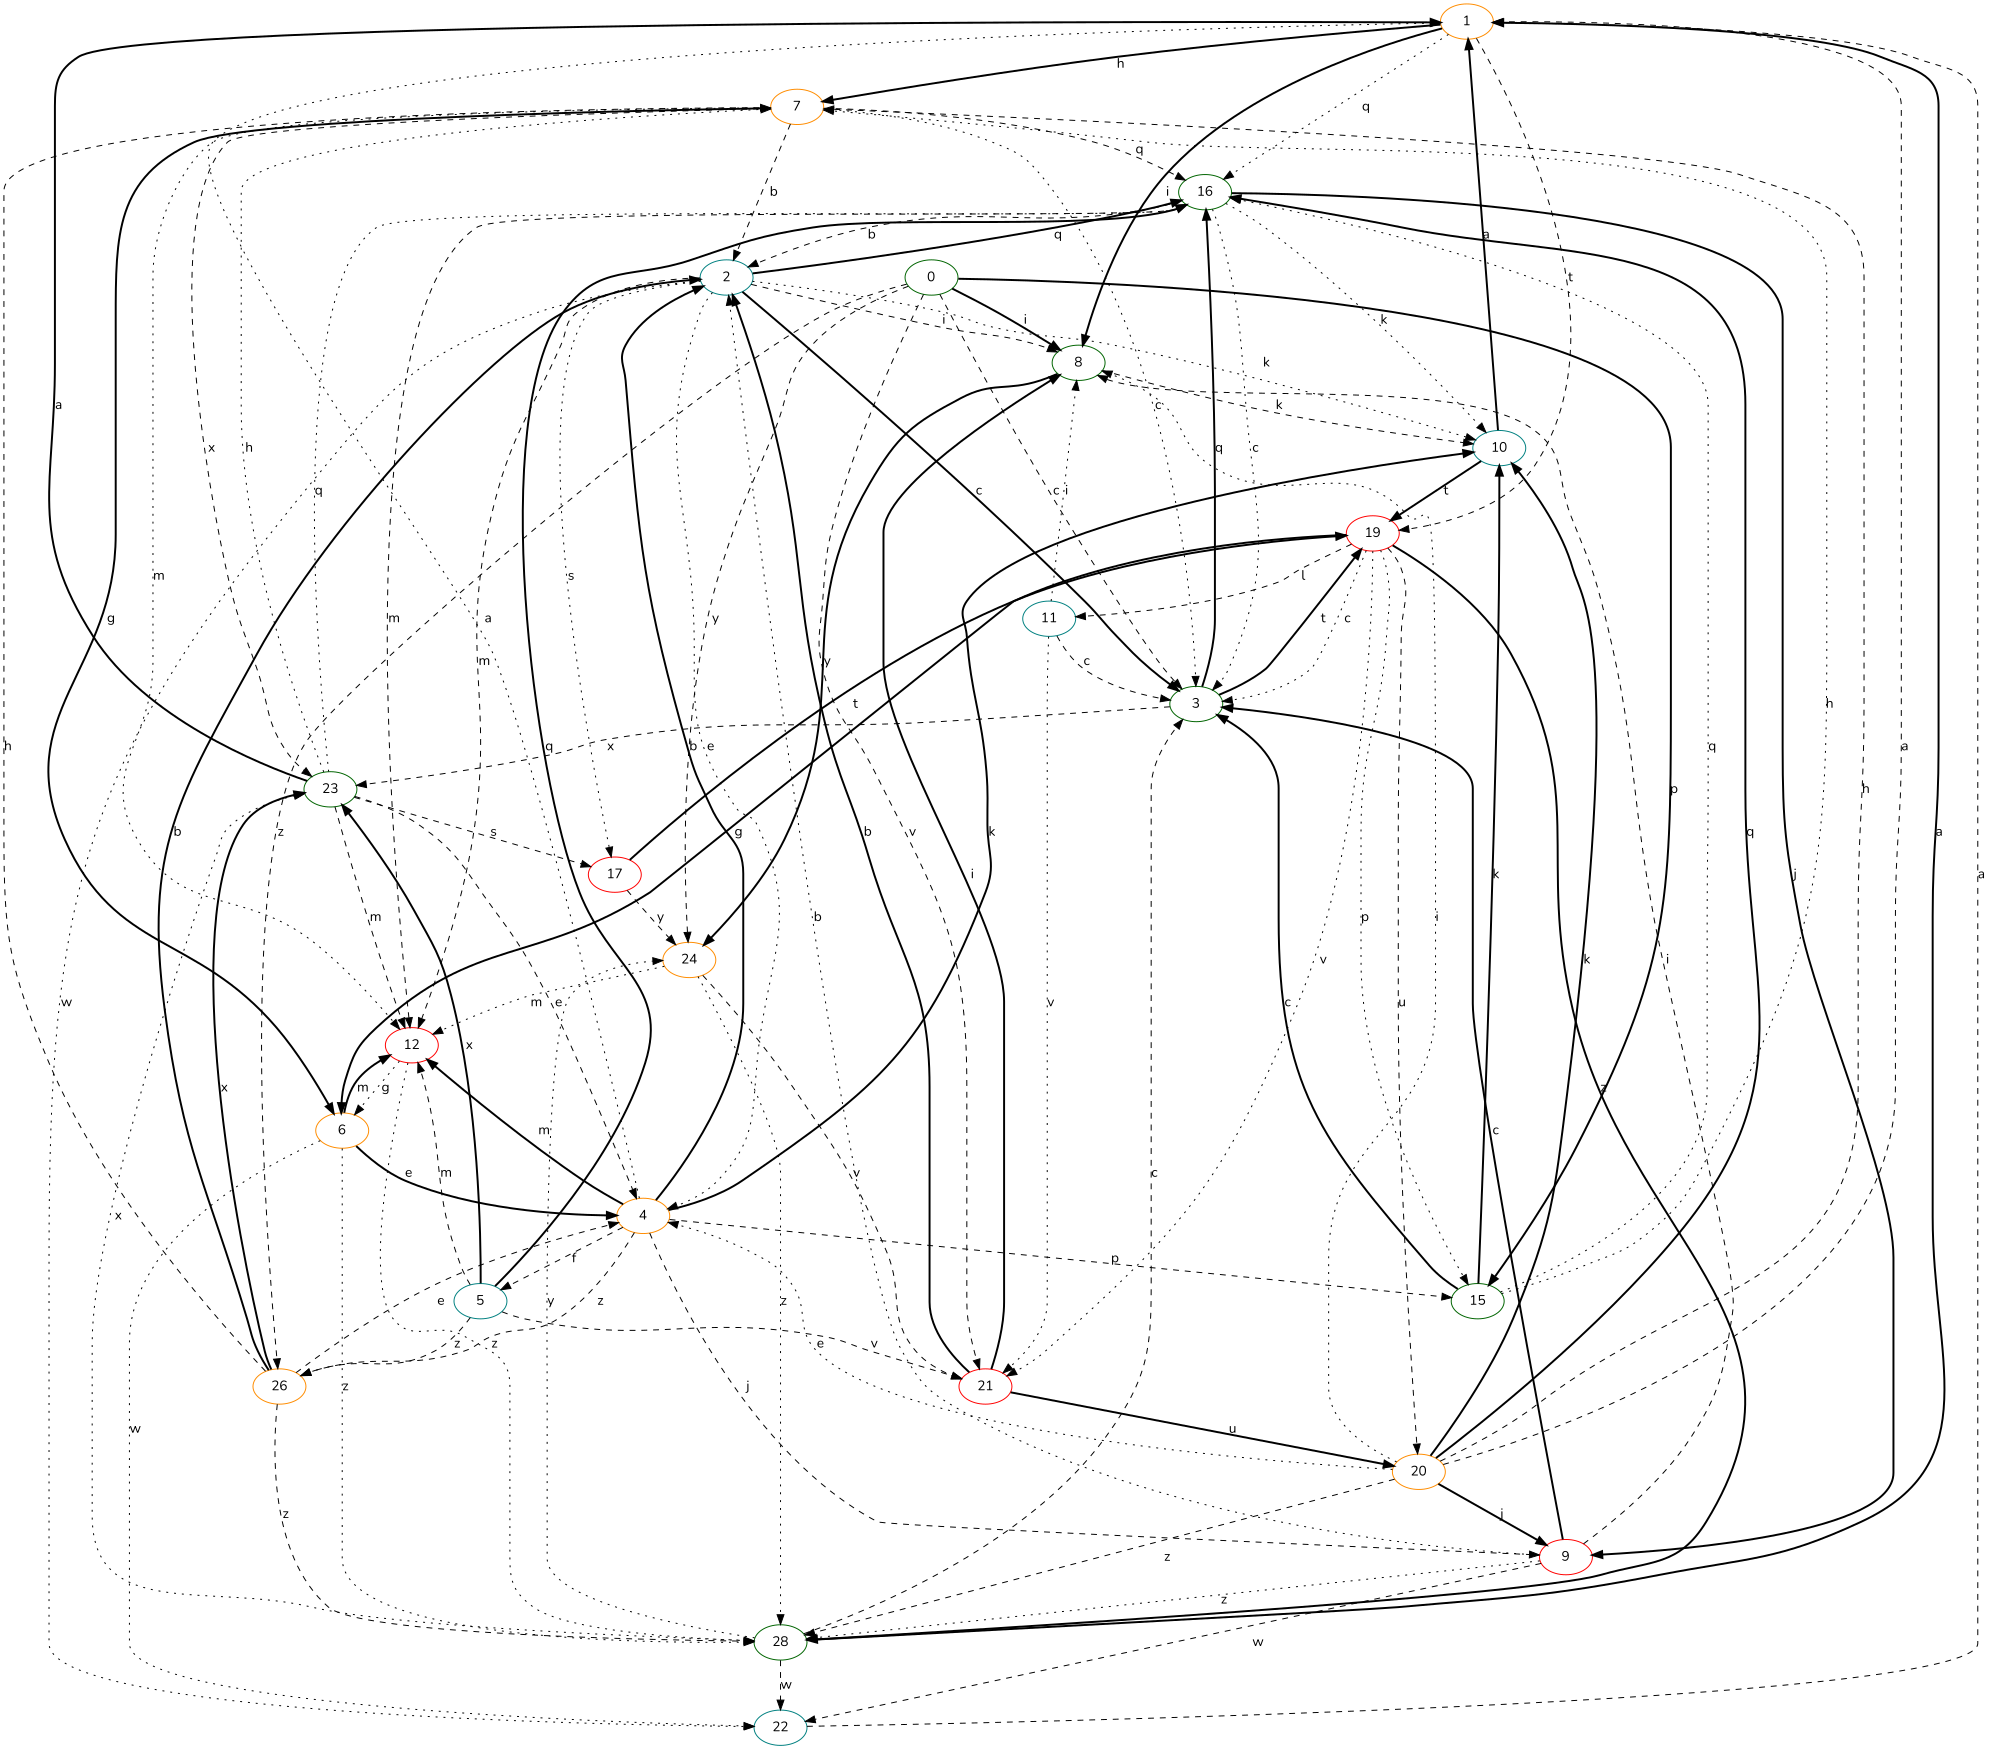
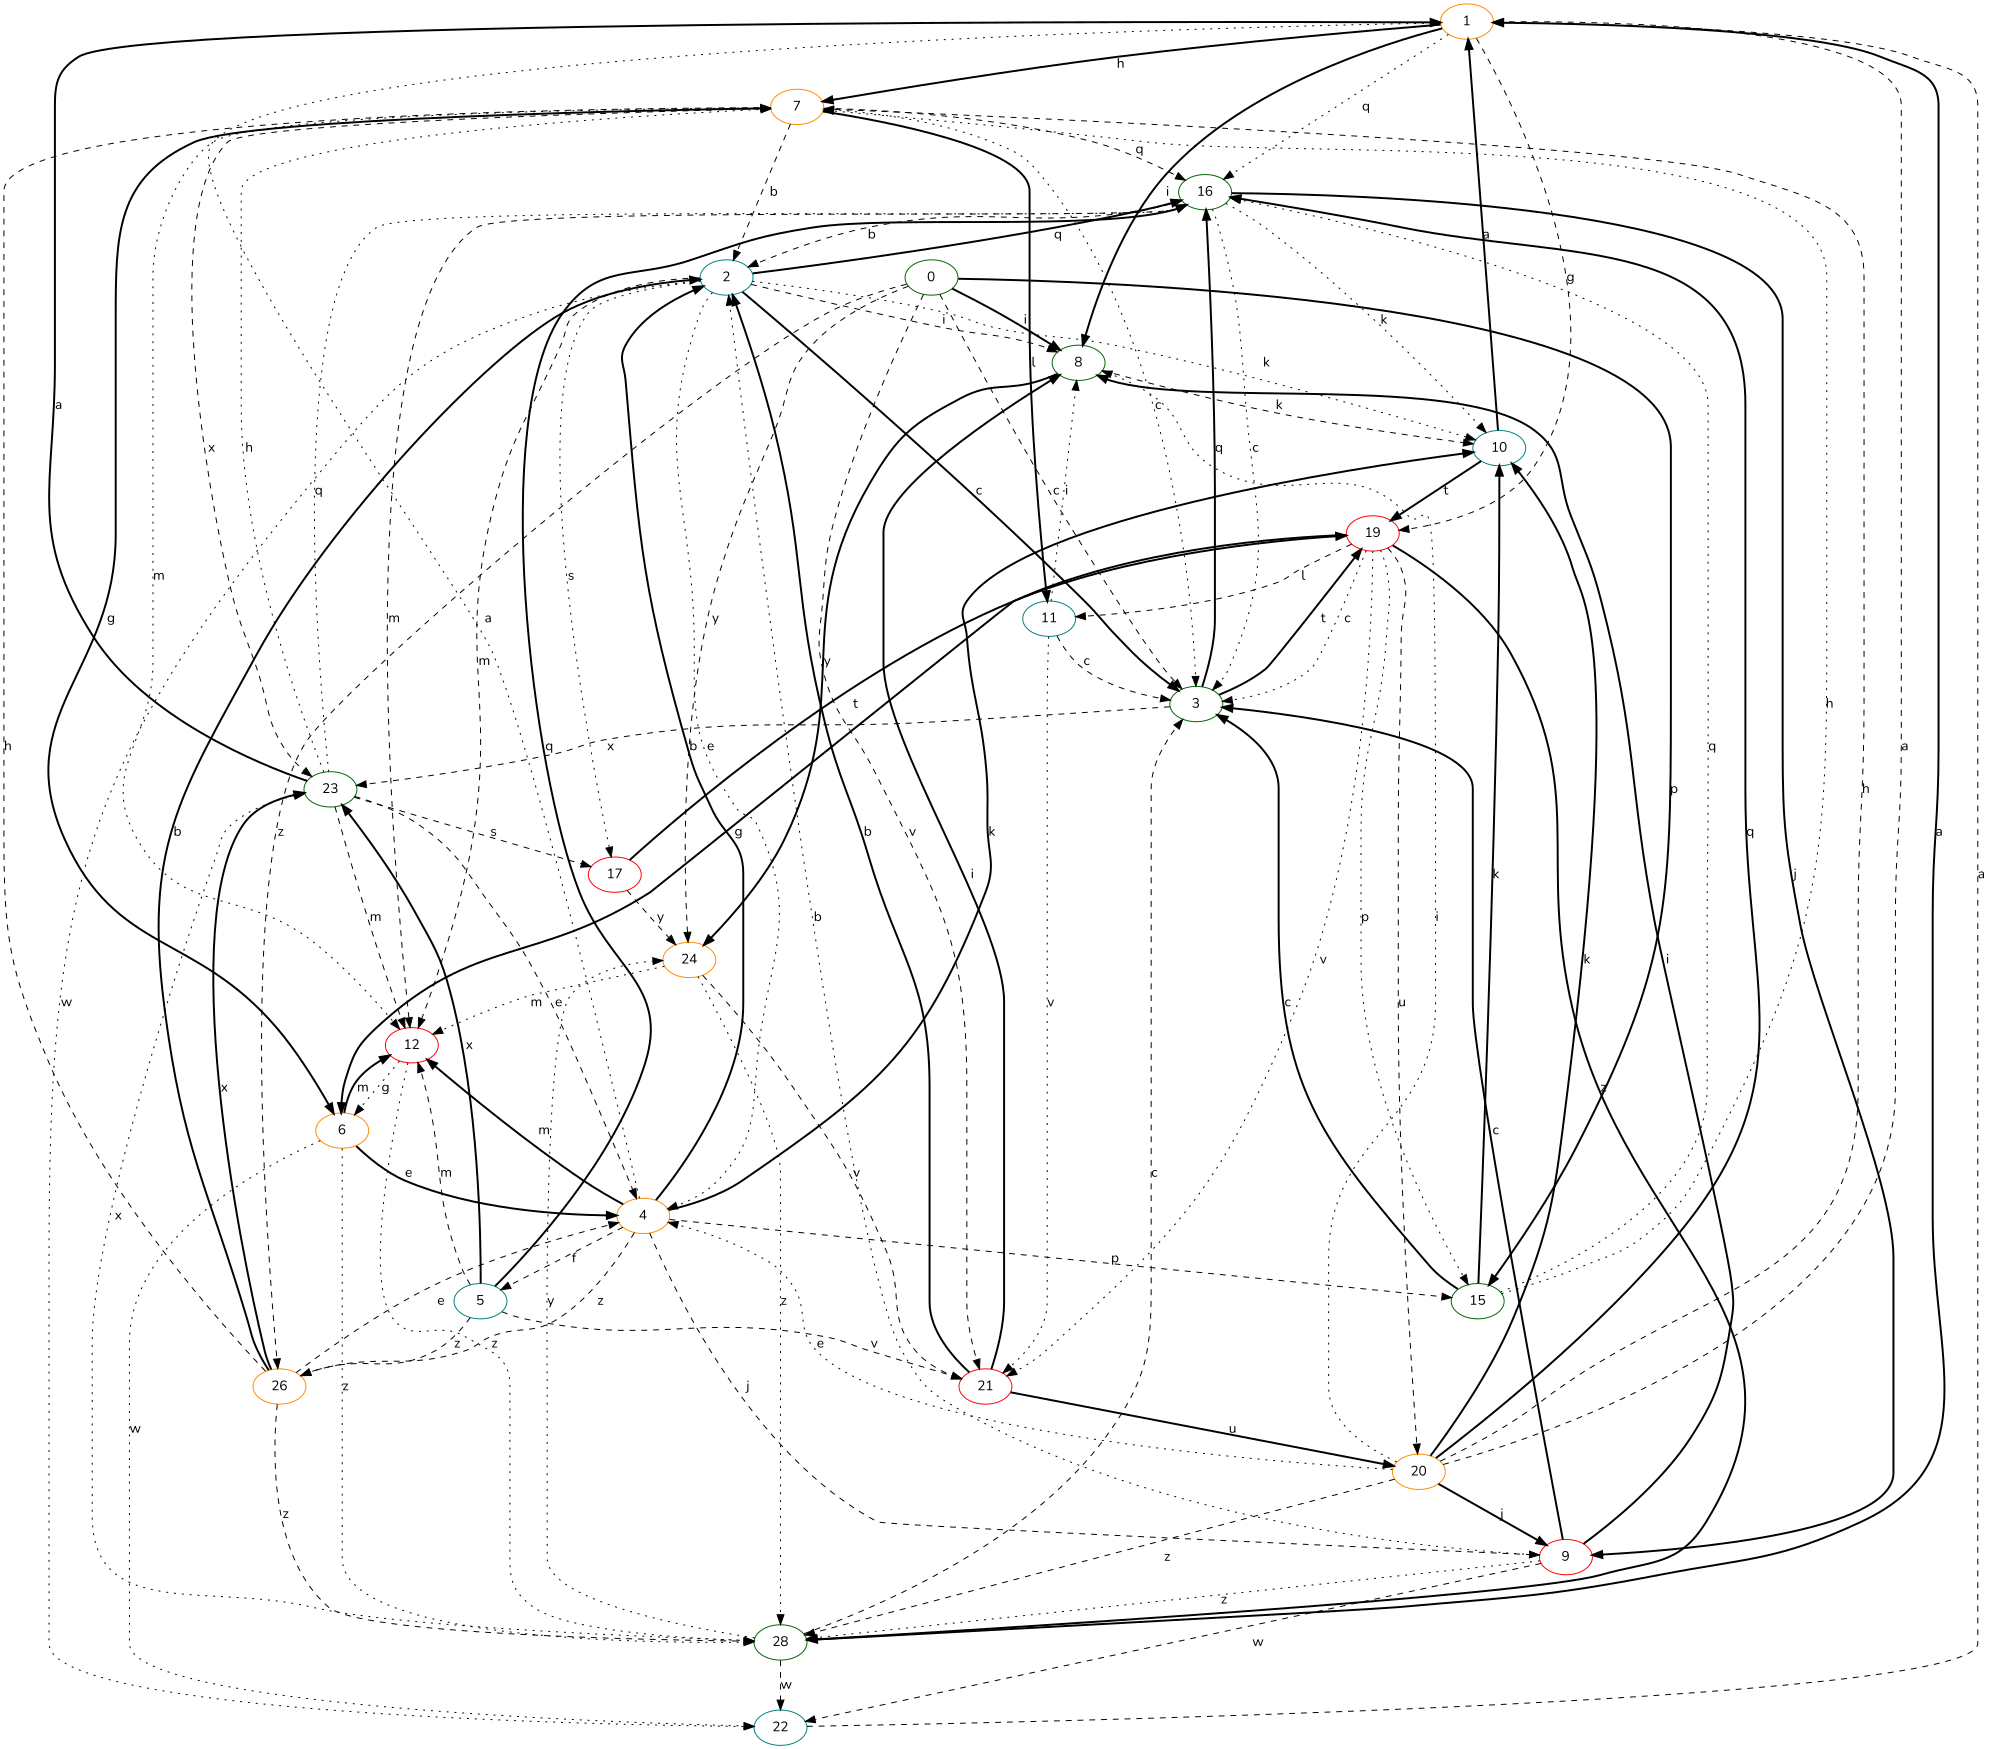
edge "7" -> "11": added, label "l"
edge "1" -> "19": label "t" -> "g"
edge "9" -> "8": style dashed -> bold
